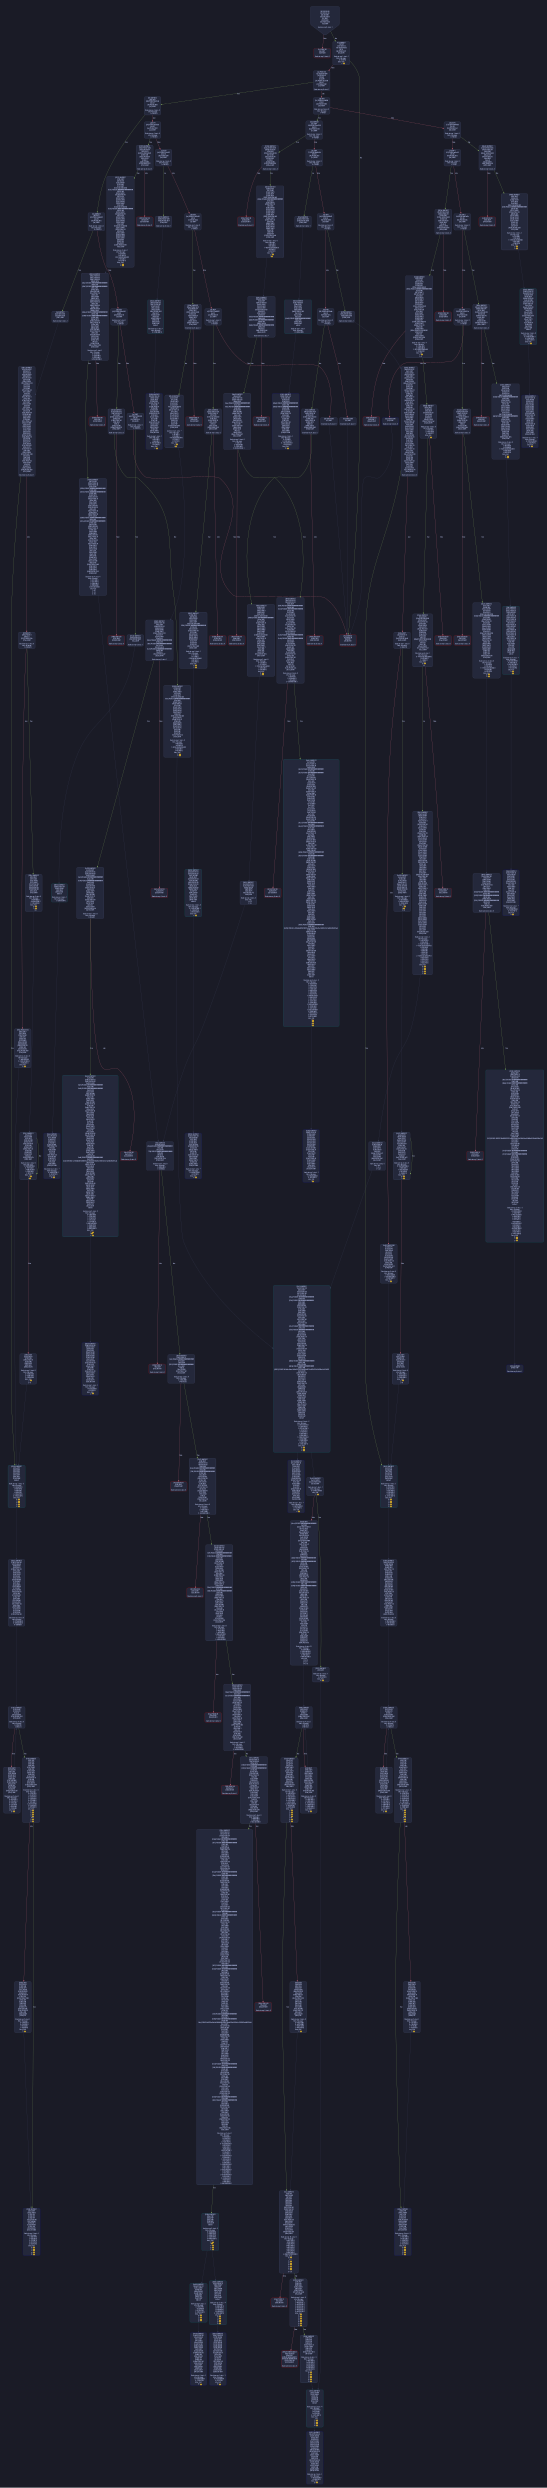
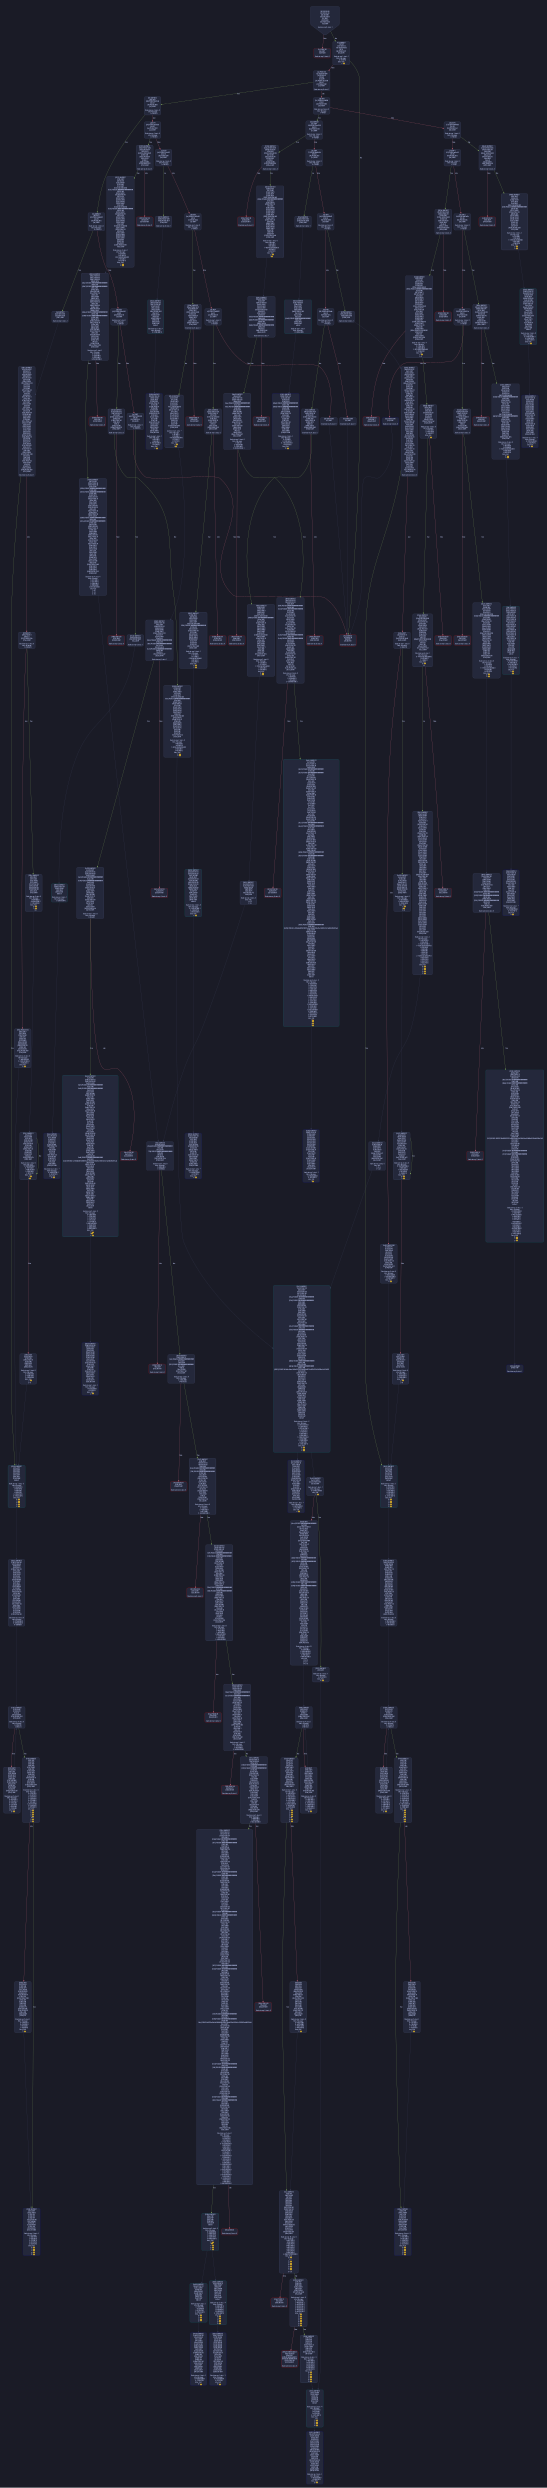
node "[156a] INVALID Stack size req: 0, sizeΔ: 0": added
